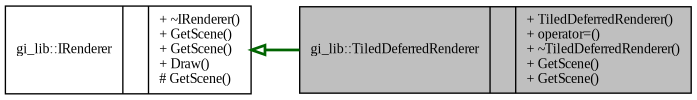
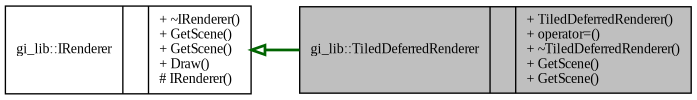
node "gi_lib::IRenderer": text "# GetScene()" -> "# IRenderer()"
